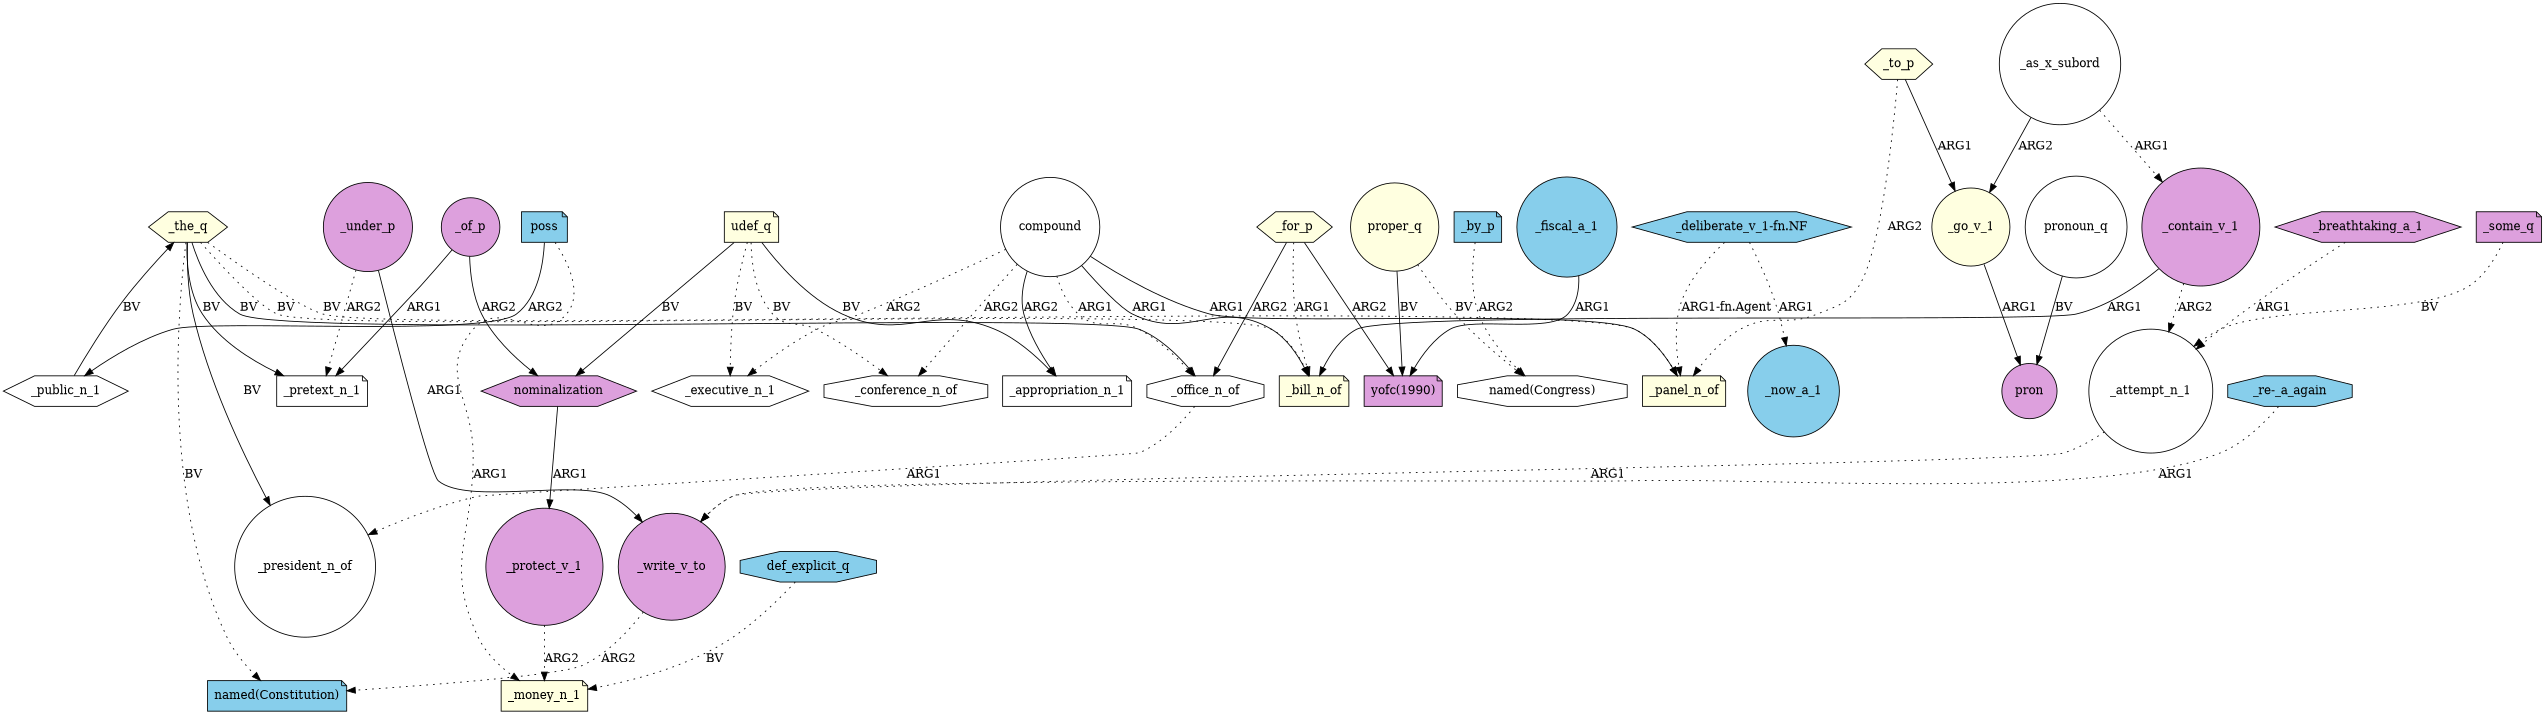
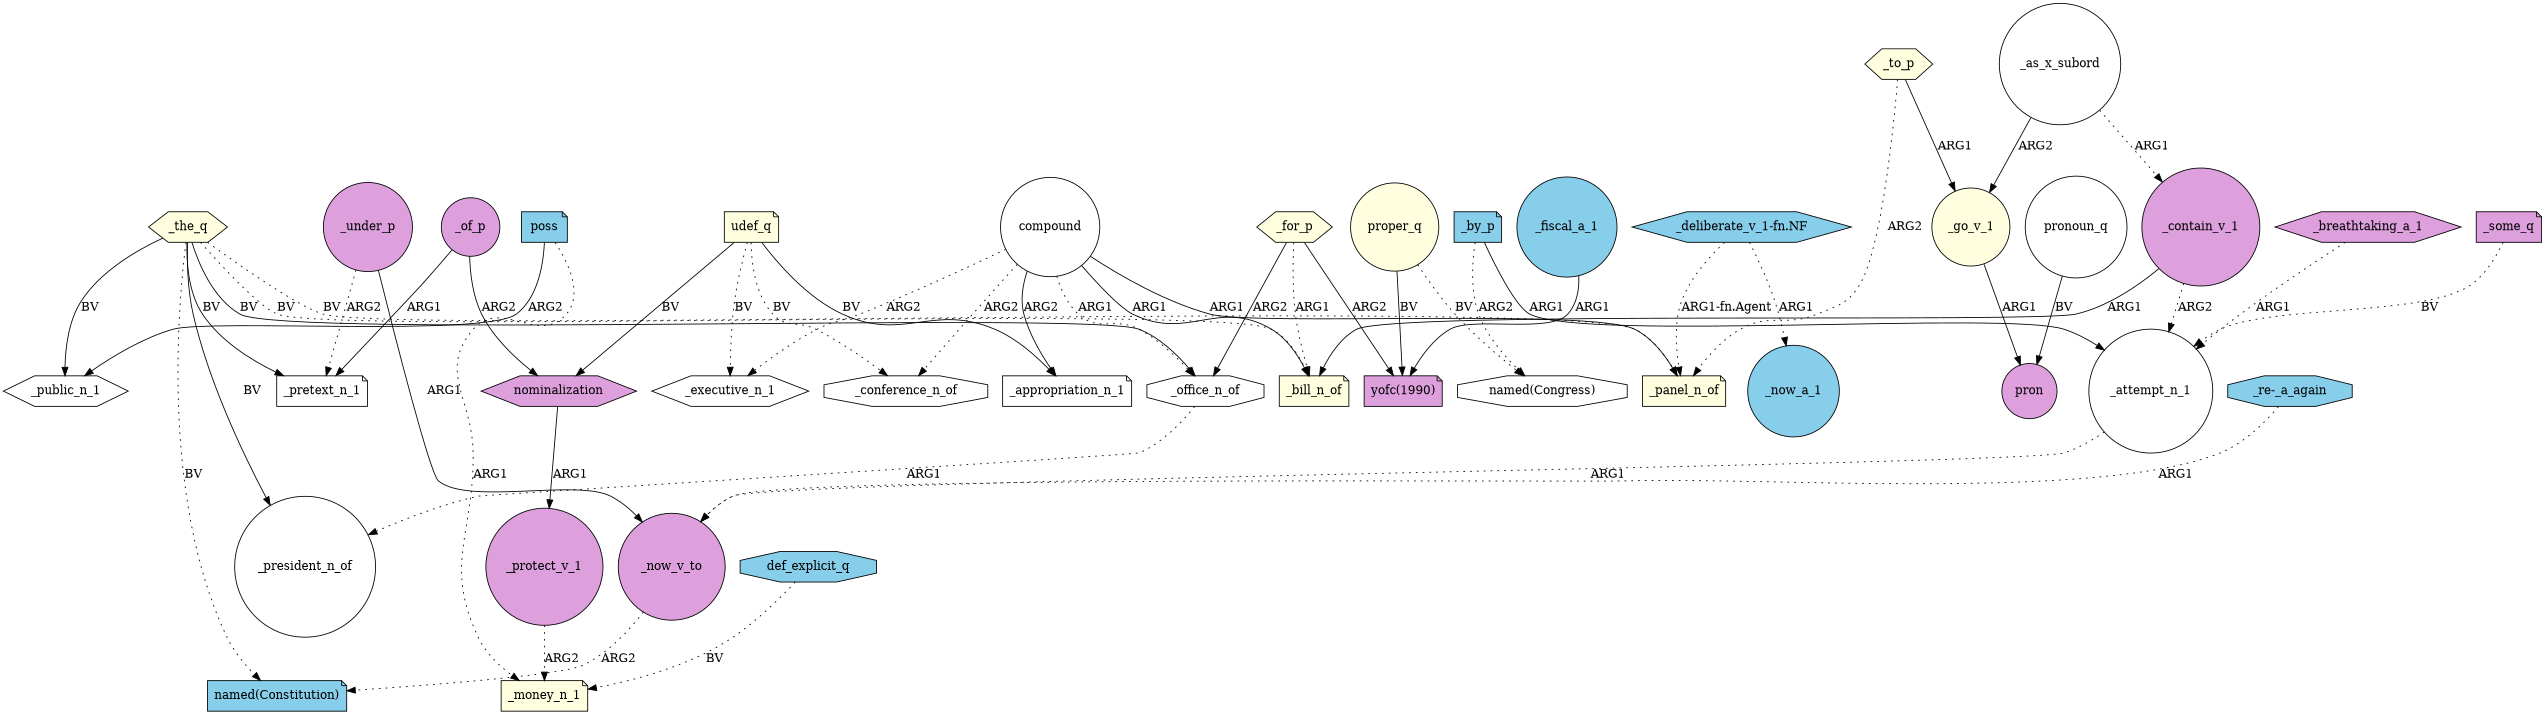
edge "_public_n_1" -> "_the_q": reversed
edge "_by_p" -> "_attempt_n_1": added, label "ARG1"
node "_write_v_to": label "_write_v_to" -> "_now_v_to"
